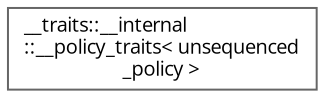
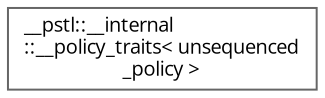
node "__traits::__internal ::__policy_traits< unsequenced _policy >": label "__traits::__internal ::__policy_traits< unsequenced _policy >" -> "__pstl::__internal ::__policy_traits< unsequenced _policy >"
